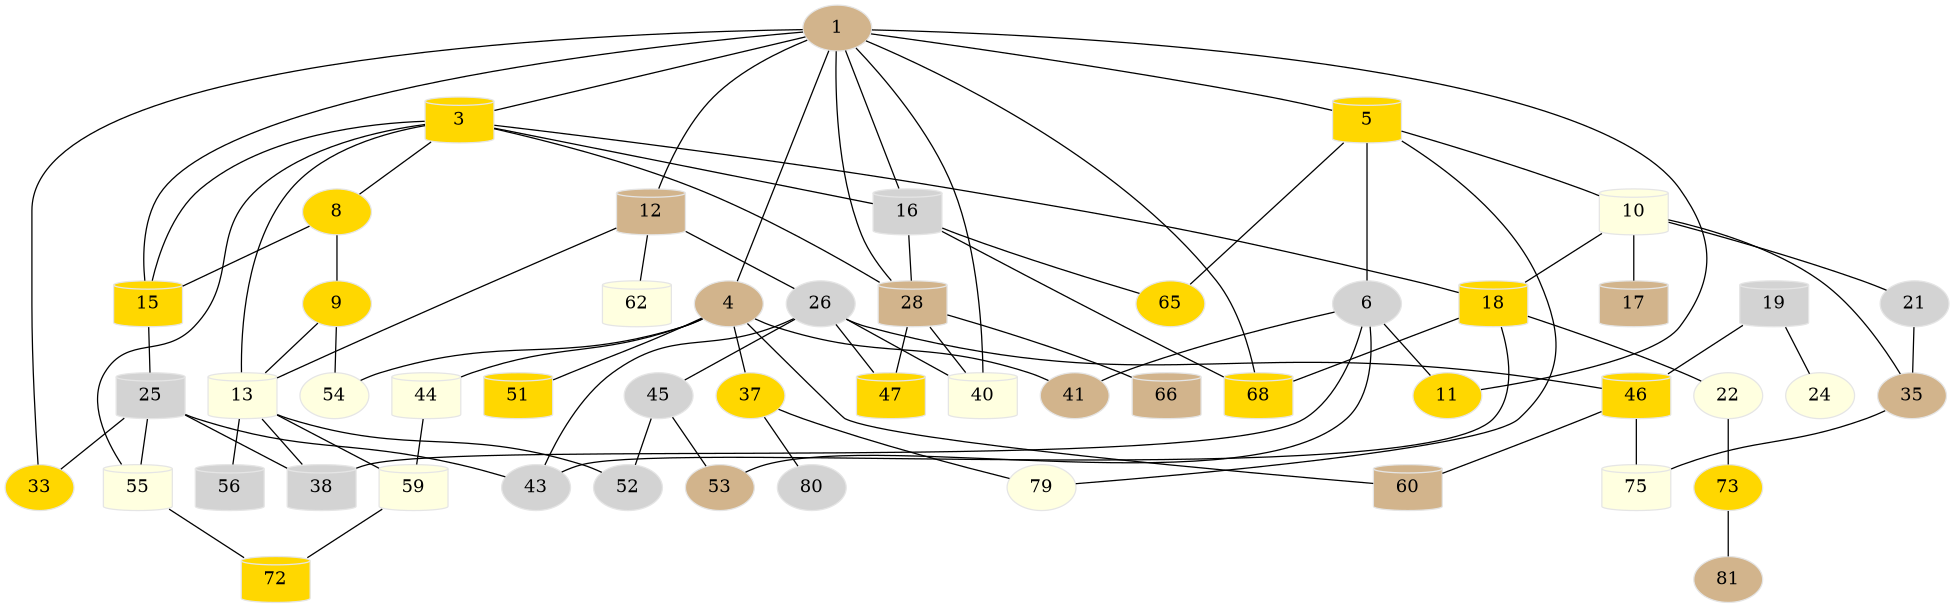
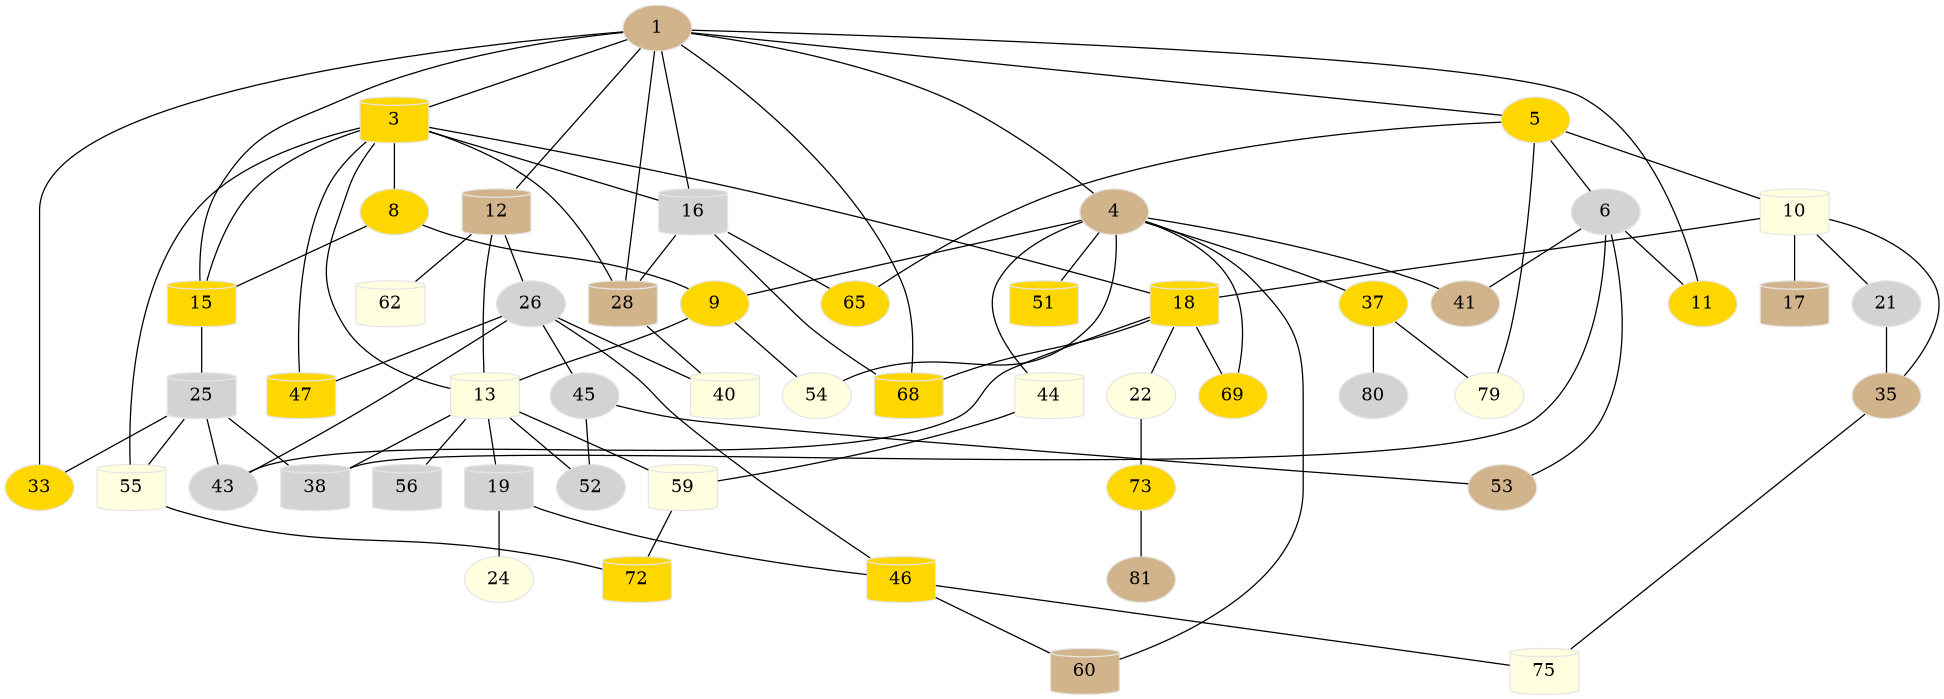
node "5": shape cylinder -> ellipse
edge "1" -- "40": removed
edge "4" -- "9": added
edge "28" -- "47": now "3" -- "47"
node "66": removed
node "69": added
edge "13" -- "19": added
